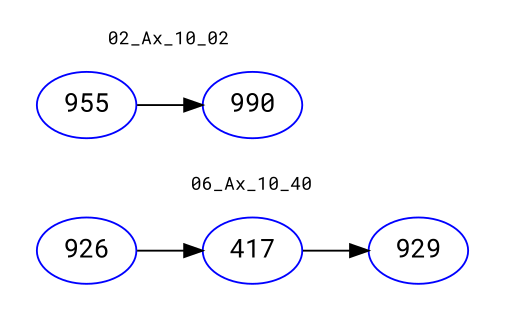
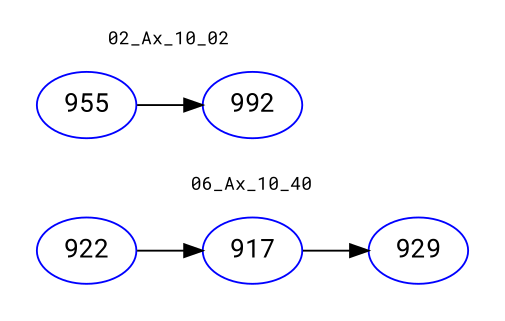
node "990": label "990" -> "992"
node "926": label "926" -> "922"
node "417": label "417" -> "917"
